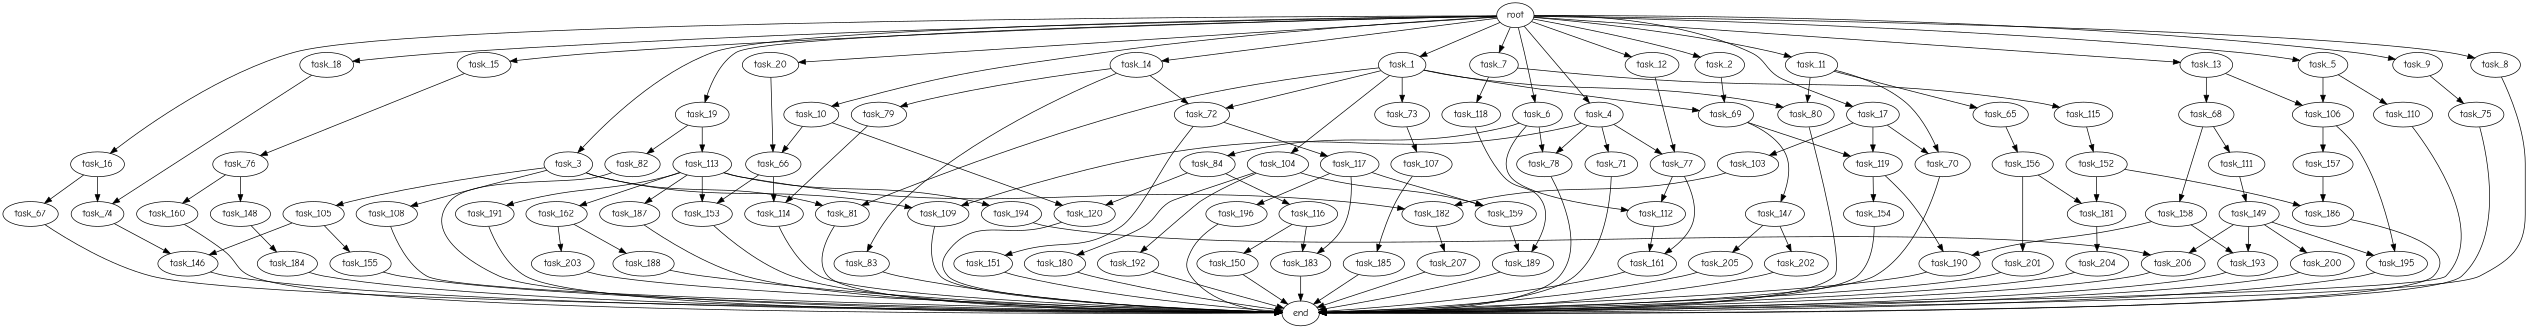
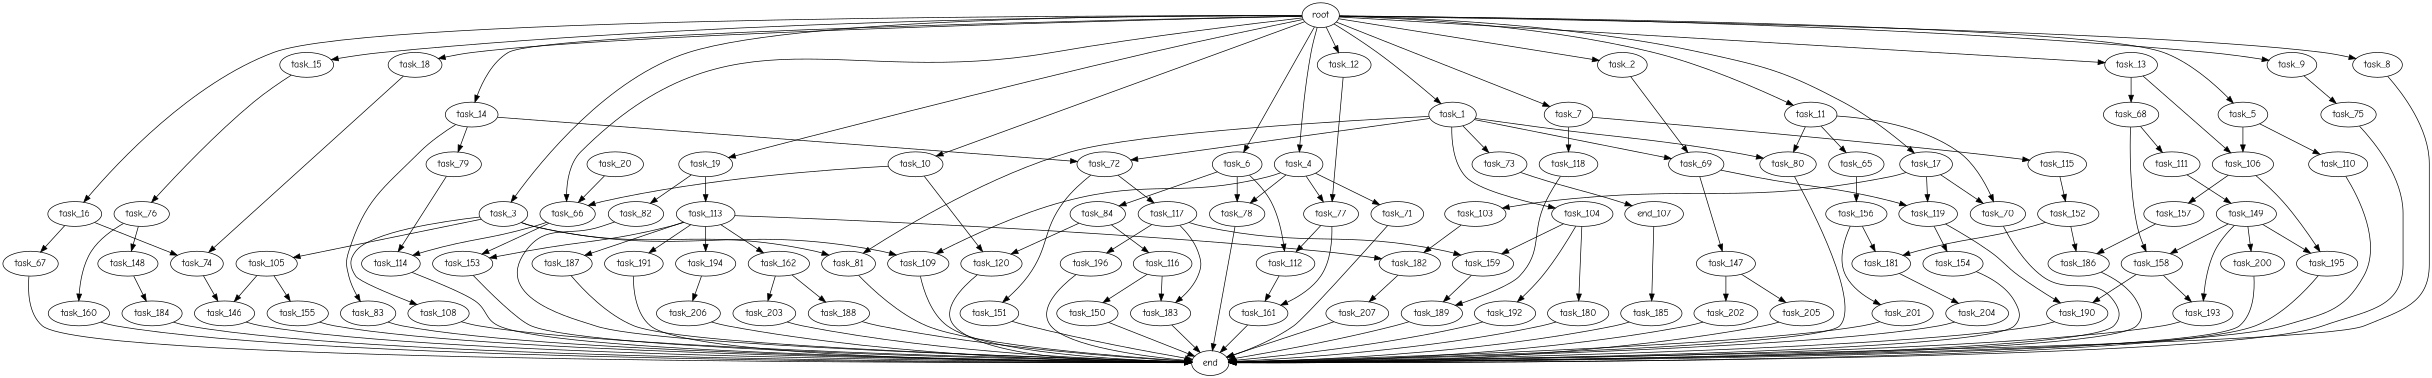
edge "root" -> "task_20": now "root" -> "task_66"
node "task_107": label "task_107" -> "end_107"
edge "task_149" -> "task_206": now "task_149" -> "task_158"
